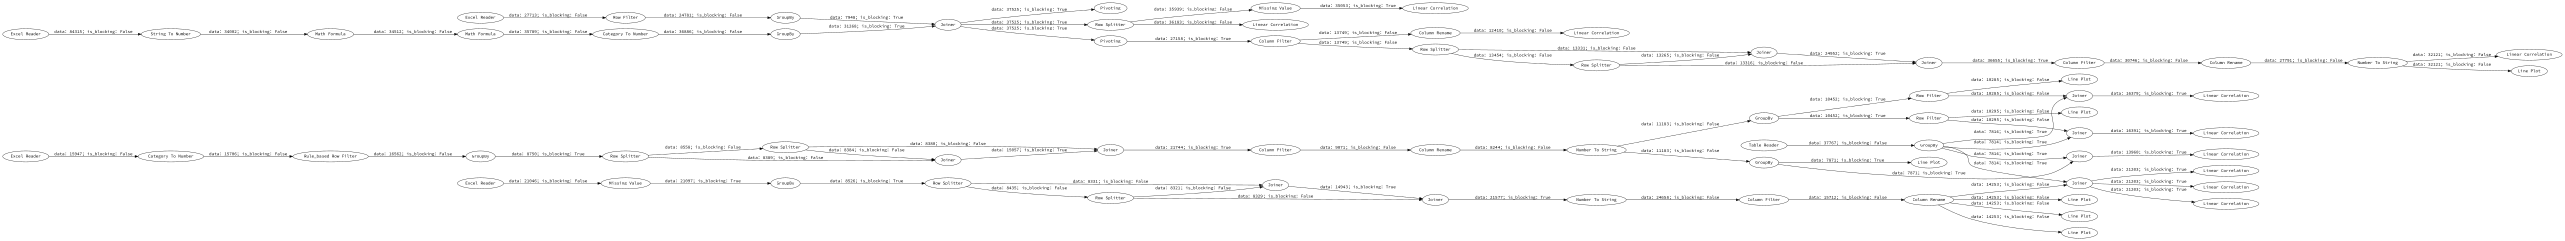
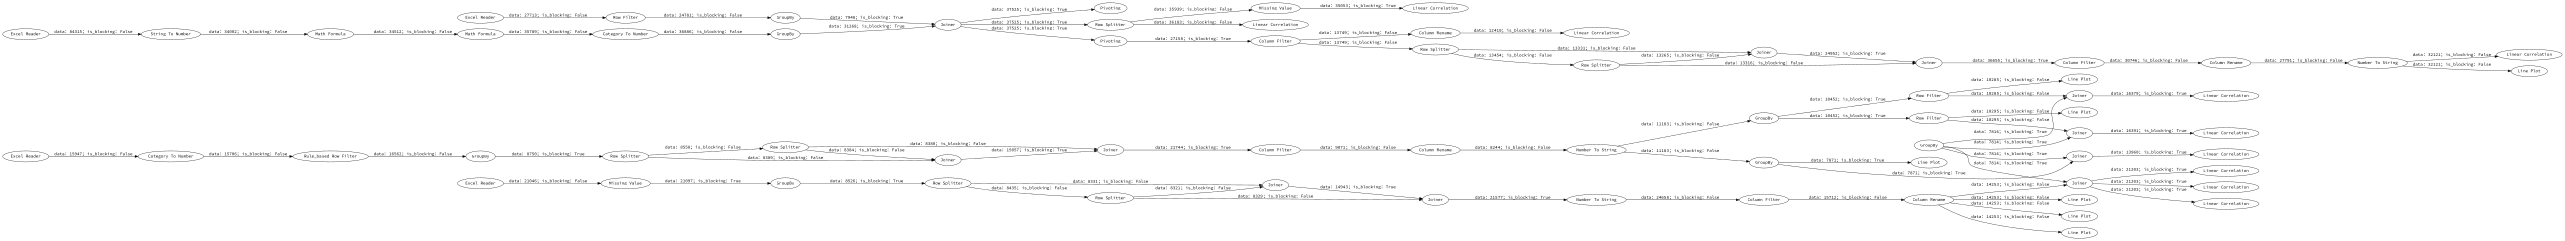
node "Table Reader": removed
